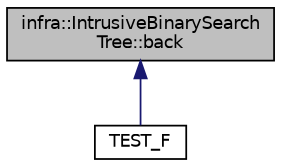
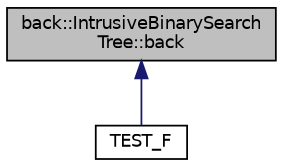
node "infra::IntrusiveBinarySearch Tree::back": label "infra::IntrusiveBinarySearch Tree::back" -> "back::IntrusiveBinarySearch Tree::back"
